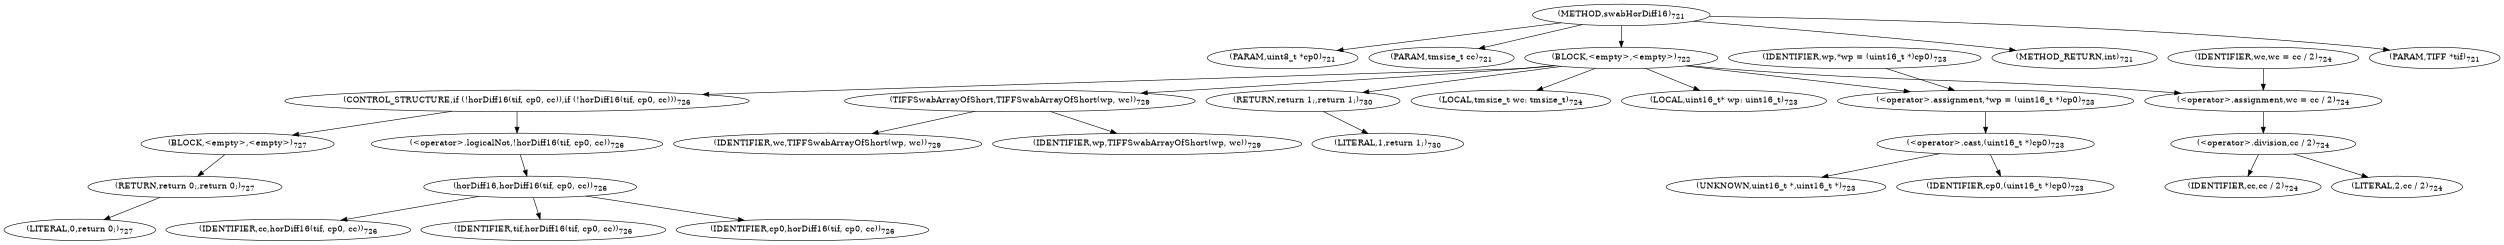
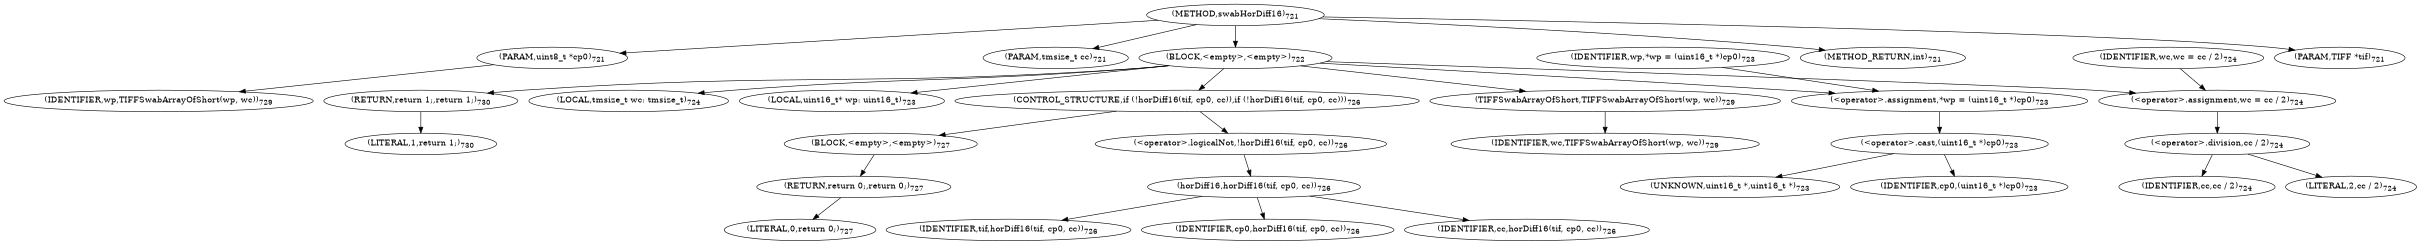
edge "(TIFFSwabArrayOfShort,TIFFSwabArrayOfShort(wp, wc))" -> "(IDENTIFIER,wp,TIFFSwabArrayOfShort(wp, wc))": now "(PARAM,uint8_t *cp0)" -> "(IDENTIFIER,wp,TIFFSwabArrayOfShort(wp, wc))"
